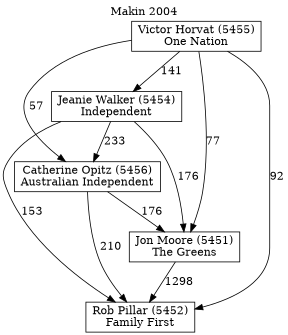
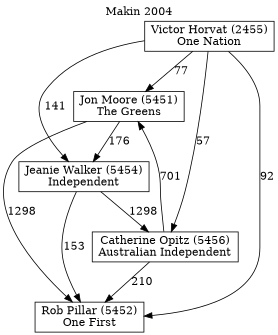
node "Victor Horvat (5455) One Nation": label "Victor Horvat (5455) One Nation" -> "Victor Horvat (2455) One Nation"
edge "Jeanie Walker (5454) Independent" -> "Catherine Opitz (5456) Australian Independent": label "233" -> "1298"
edge "Jeanie Walker (5454) Independent" -> "Jon Moore (5451) The Greens": reversed
edge "Catherine Opitz (5456) Australian Independent" -> "Jon Moore (5451) The Greens": label "176" -> "701"
node "Rob Pillar (5452) Family First": label "Rob Pillar (5452) Family First" -> "Rob Pillar (5452) One First"
